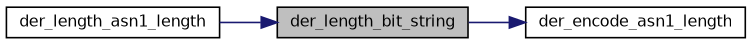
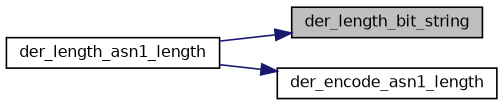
edge "der_length_bit_string" -> "der_encode_asn1_length": now "der_length_asn1_length" -> "der_encode_asn1_length"
